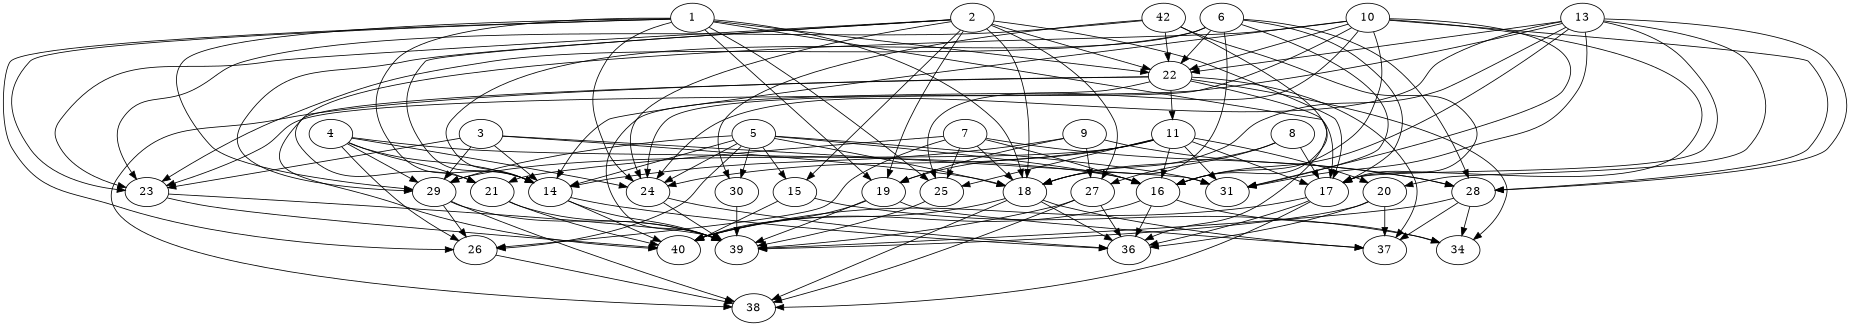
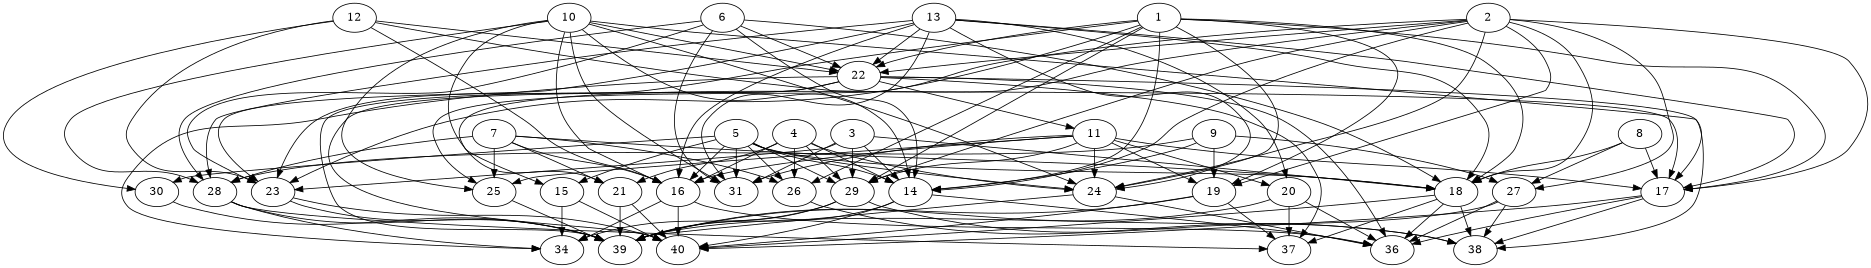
node "42": label "42" -> "12"
edge "6" -> "17": removed
edge "29" -> "26": now "29" -> "34"
